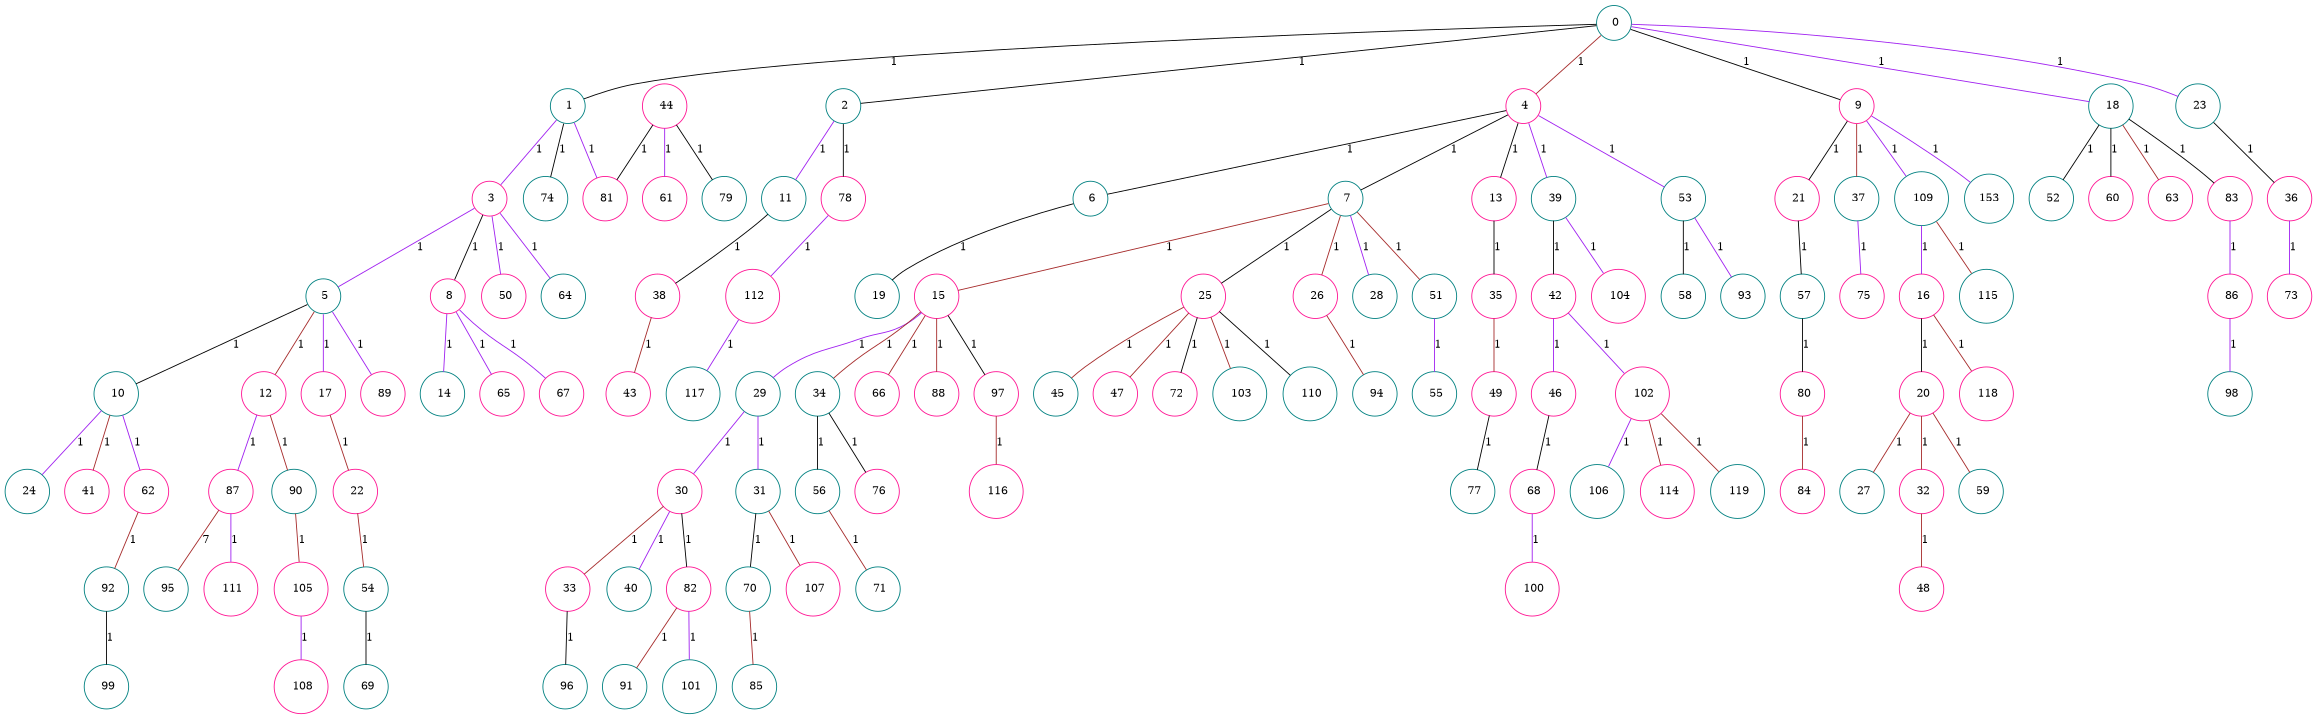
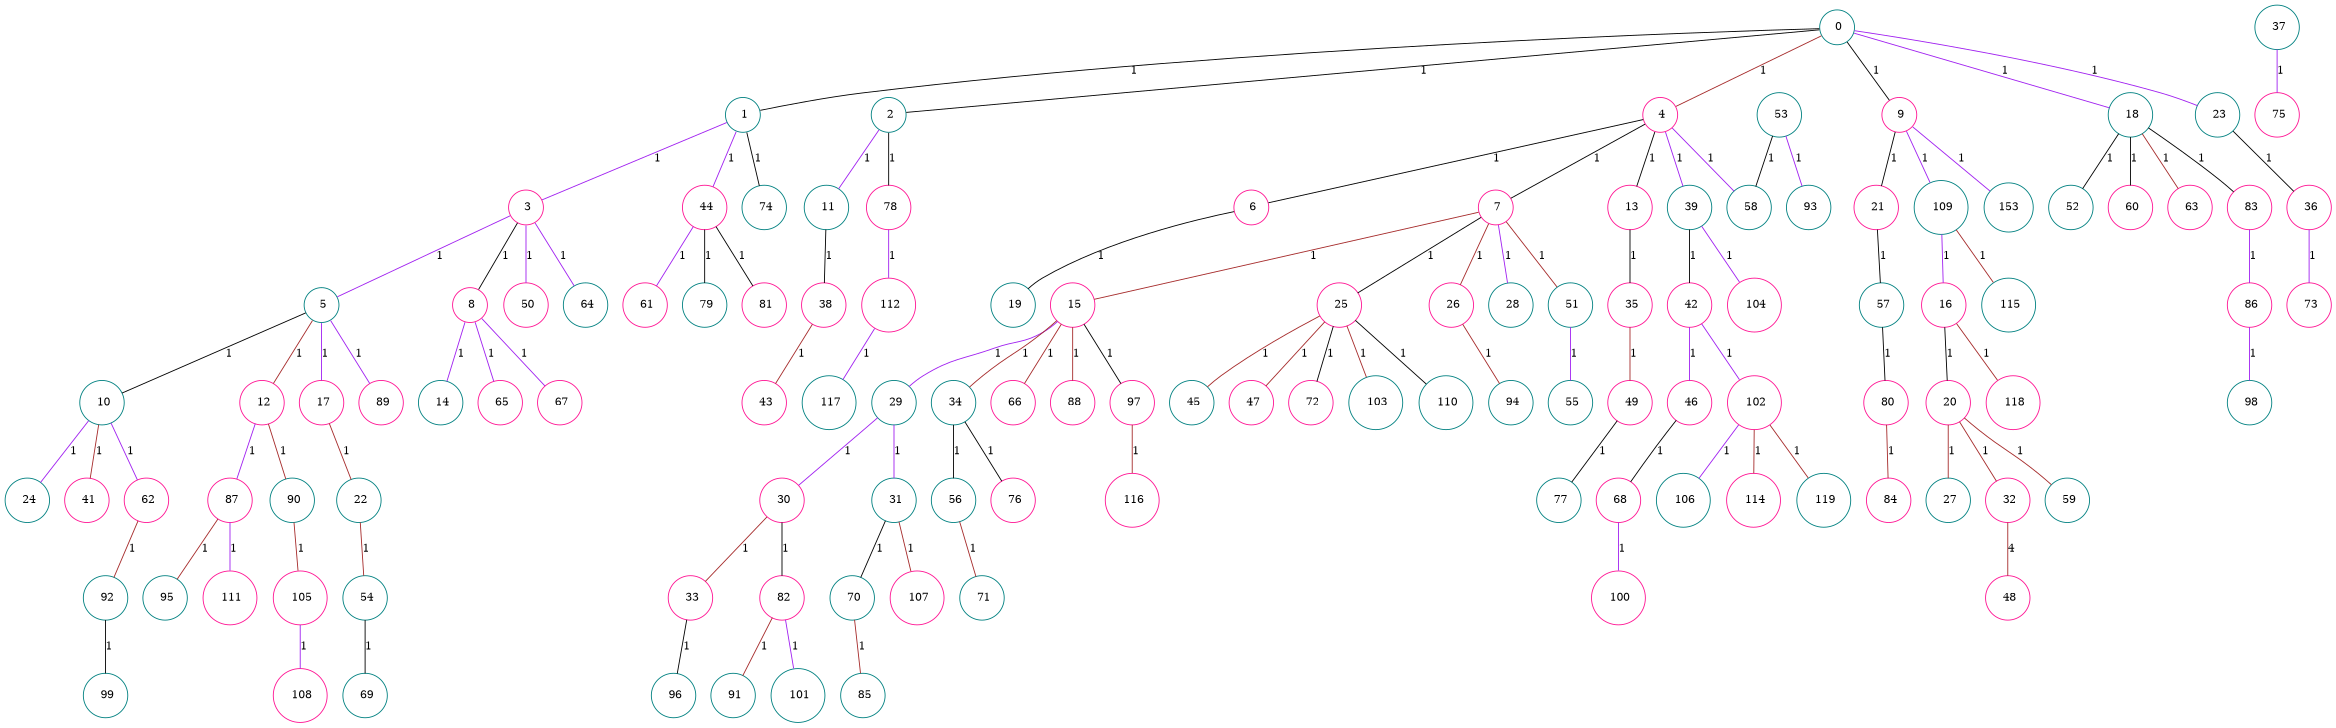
edge "1" -- "81": now "1" -- "44"
edge "9" -- "37": removed, label "1"
edge "4" -- "53": now "4" -- "58"
node "6": color teal -> deeppink
node "7": color teal -> deeppink
node "22": color deeppink -> teal
edge "87" -- "95": label "7" -> "1"
edge "32" -- "48": label "1" -> "4"
node "40": removed
